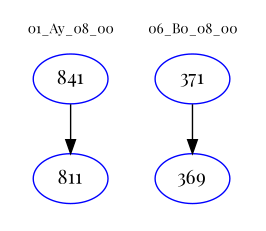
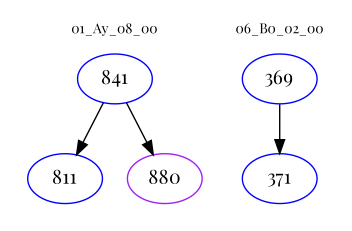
cluster "06_B0_08_00": label "06_B0_08_00" -> "06_B0_02_00"
edge "371" -> "369": reversed
node "880": added
